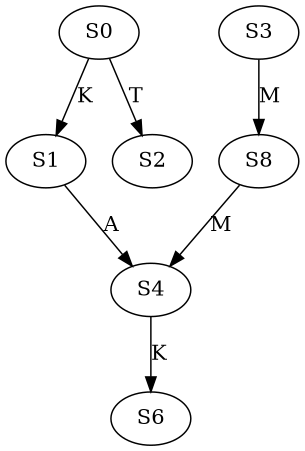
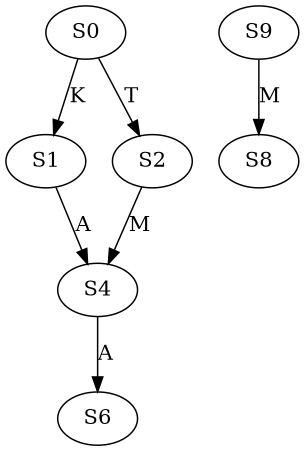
node "S3": label "S3" -> "S9"
edge "S8" -> "S4": now "S2" -> "S4"
edge "S4" -> "S6": label "K" -> "A"
